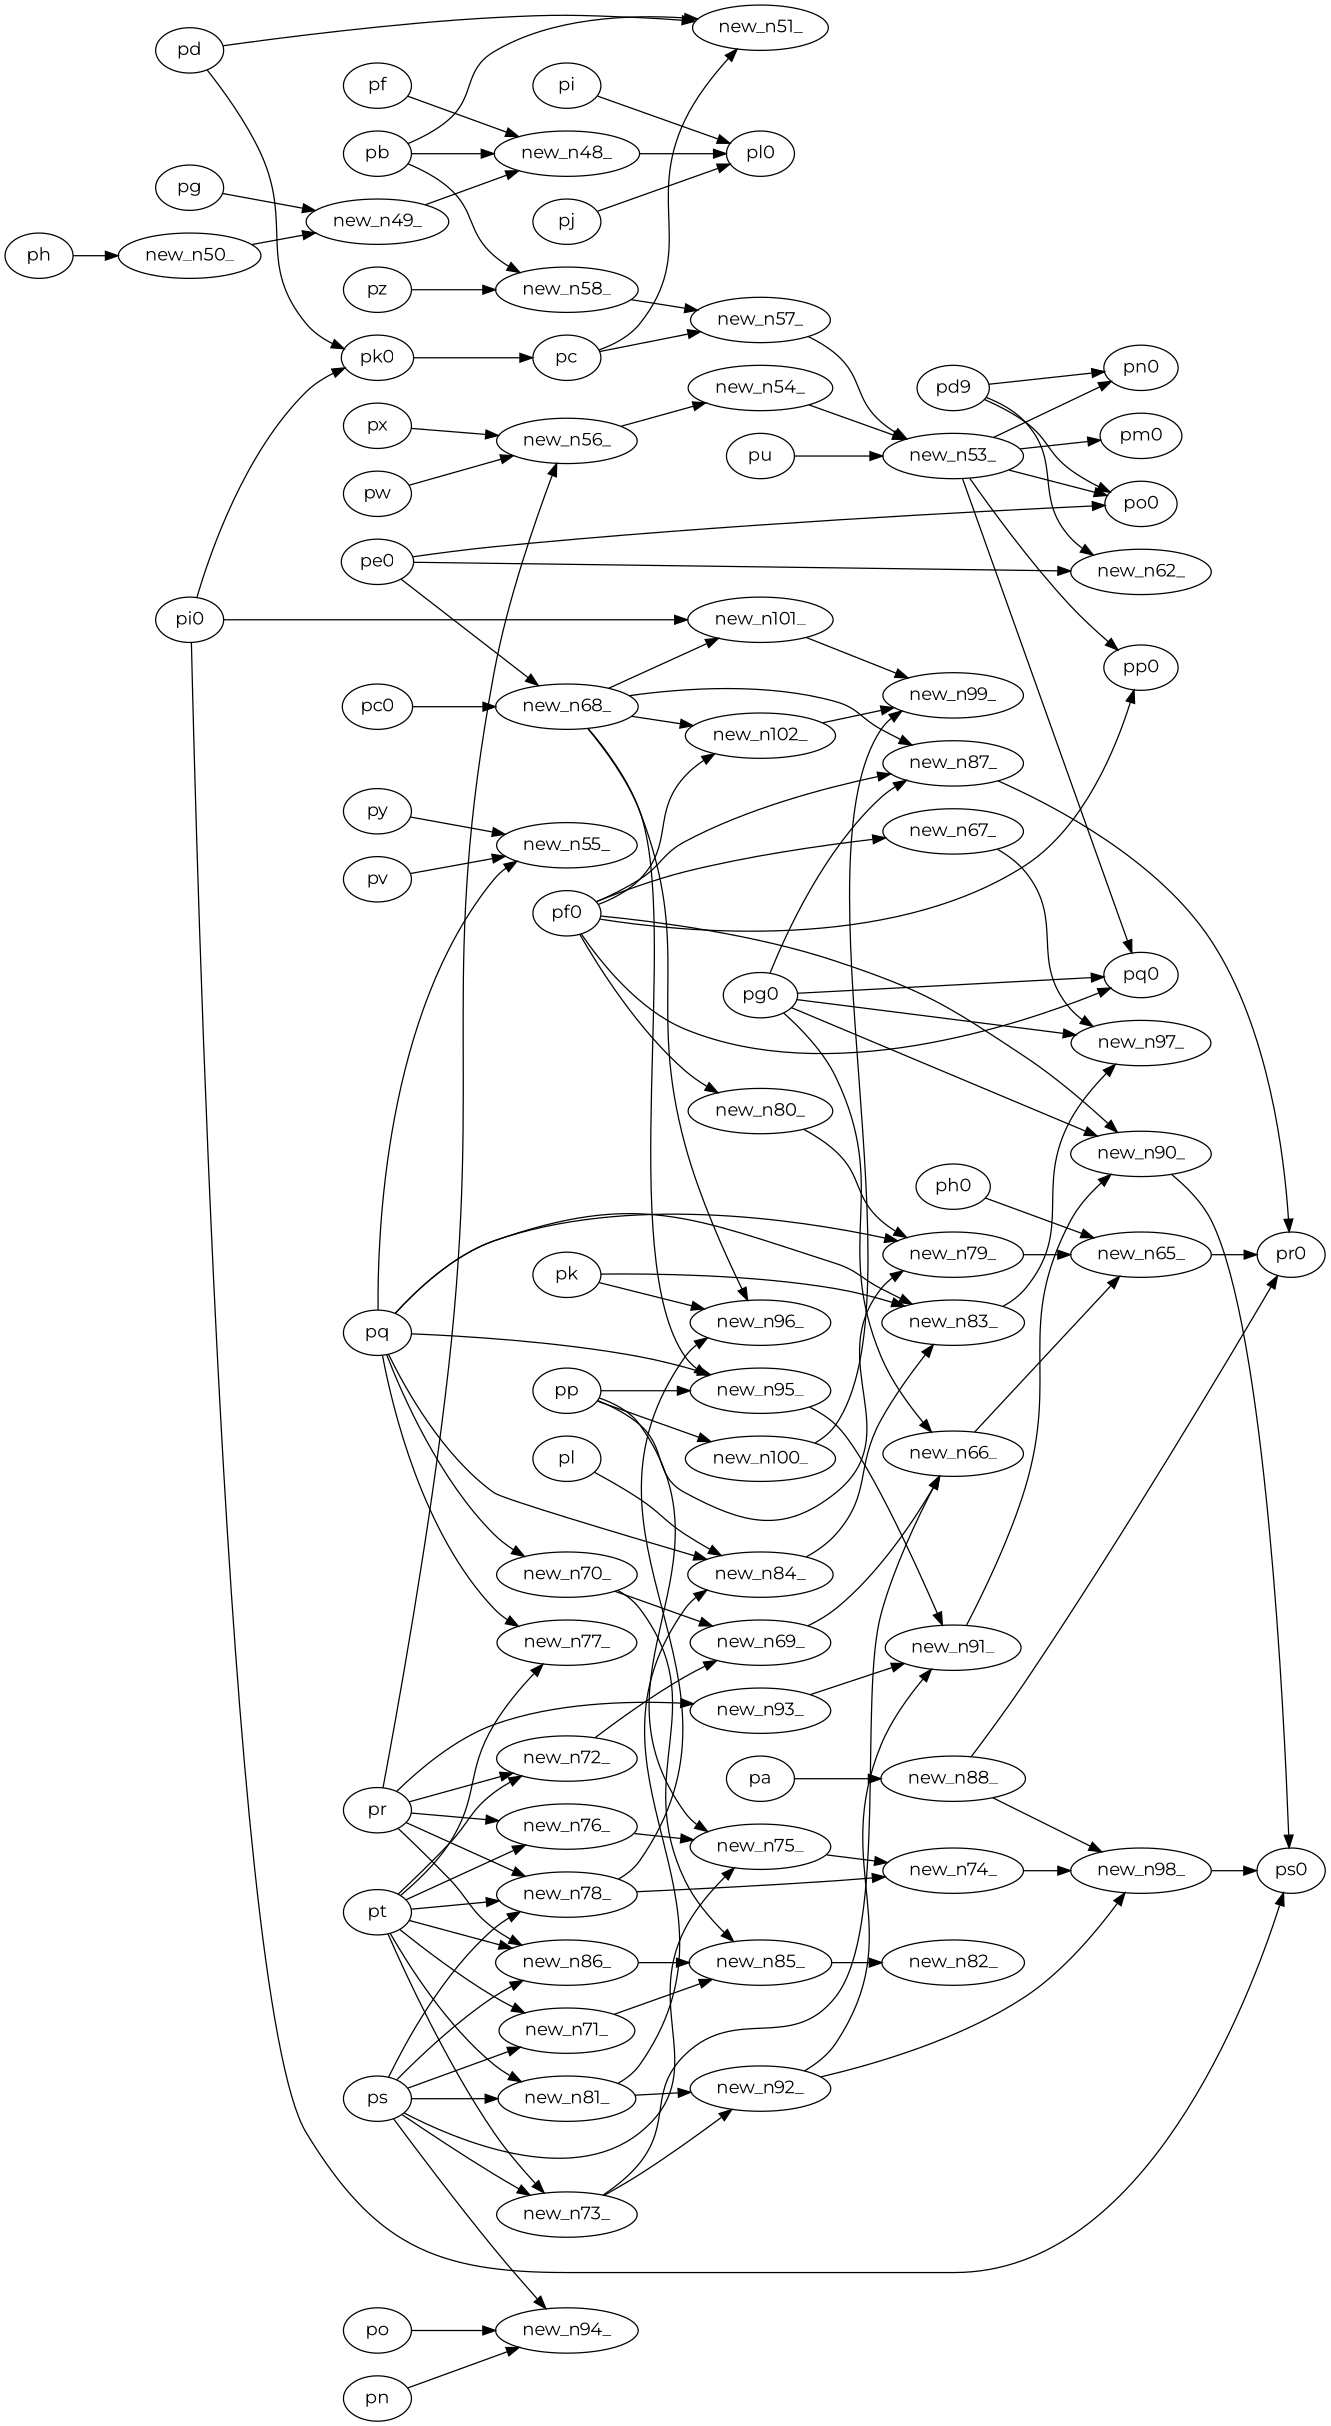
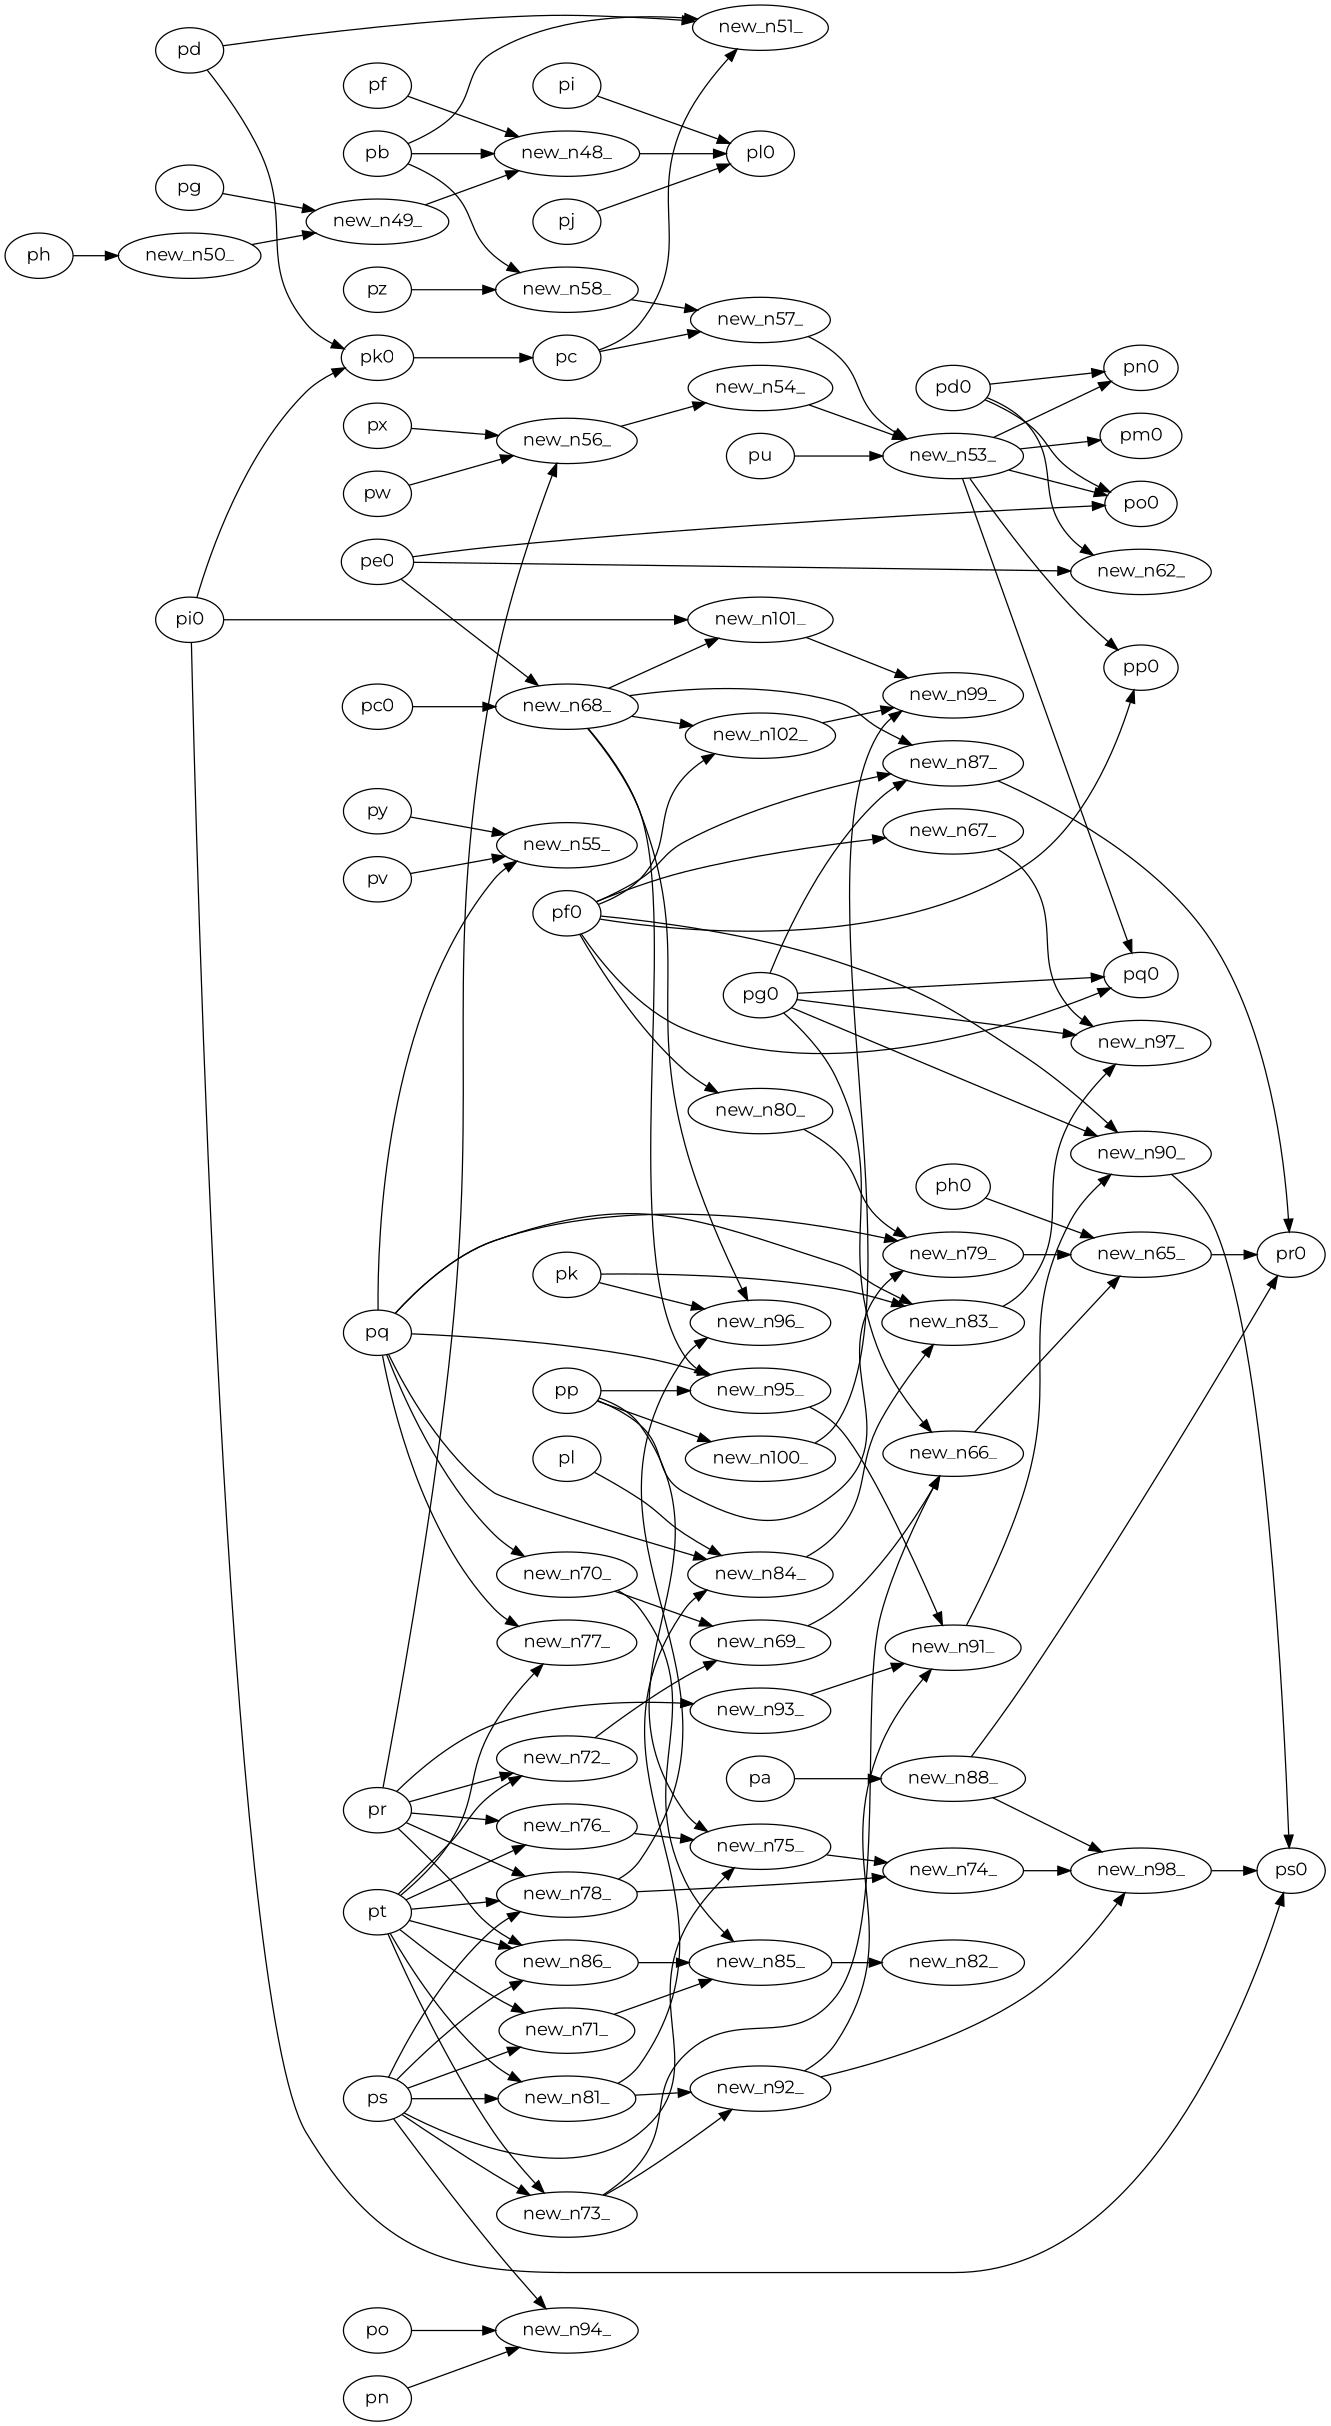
node "pd9": label "pd9" -> "pd0"
